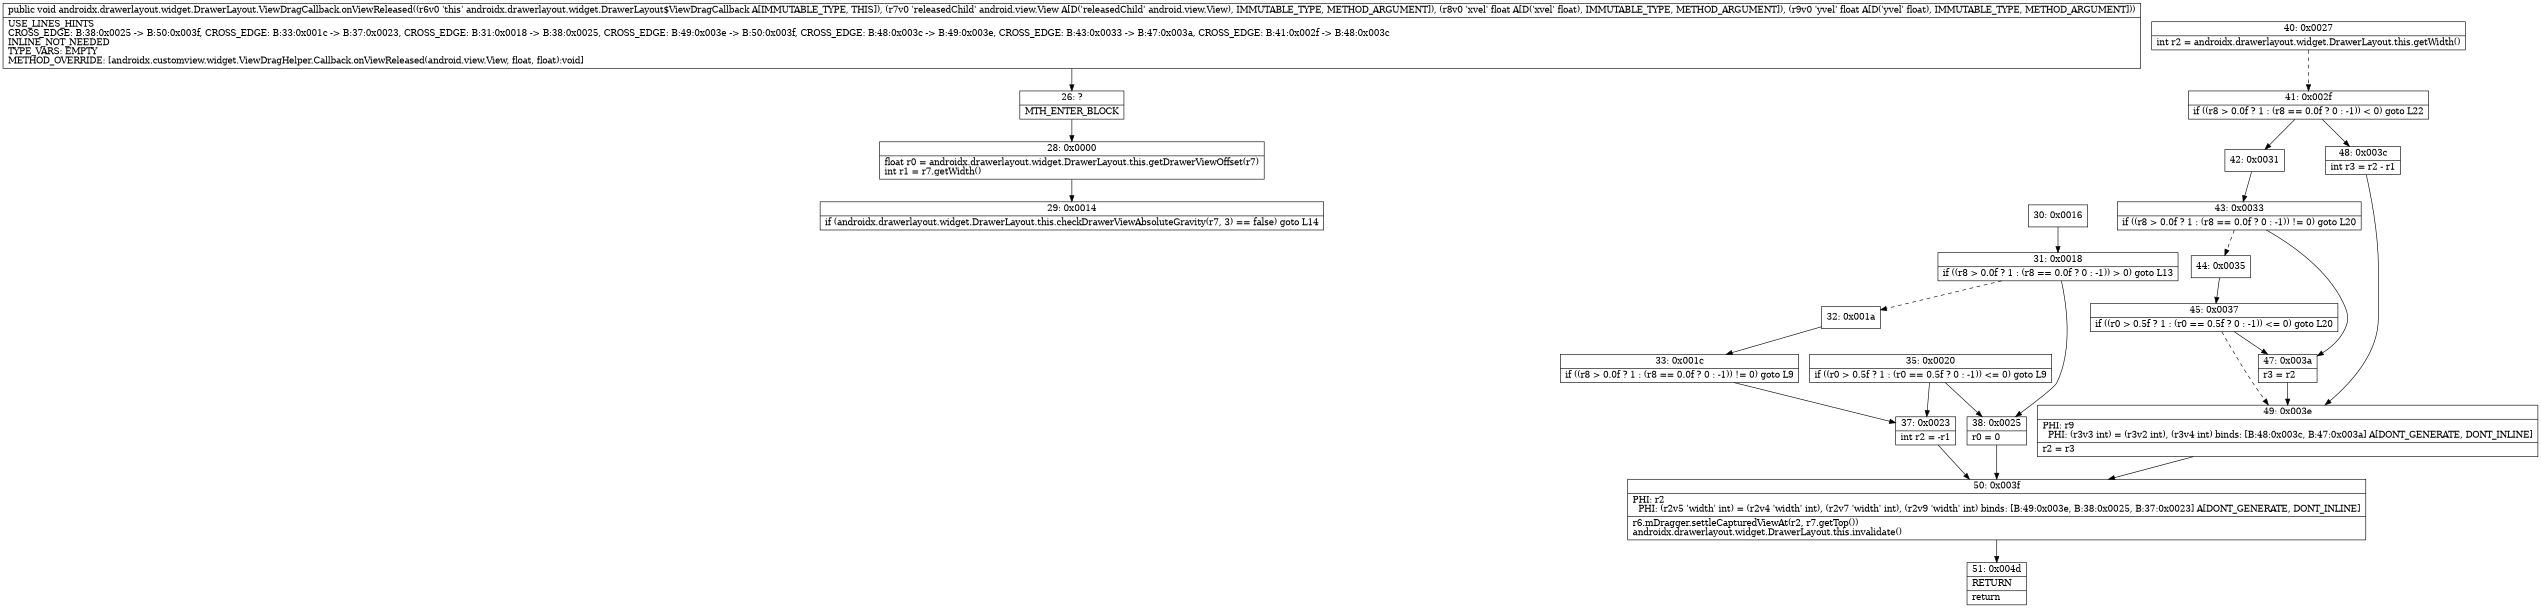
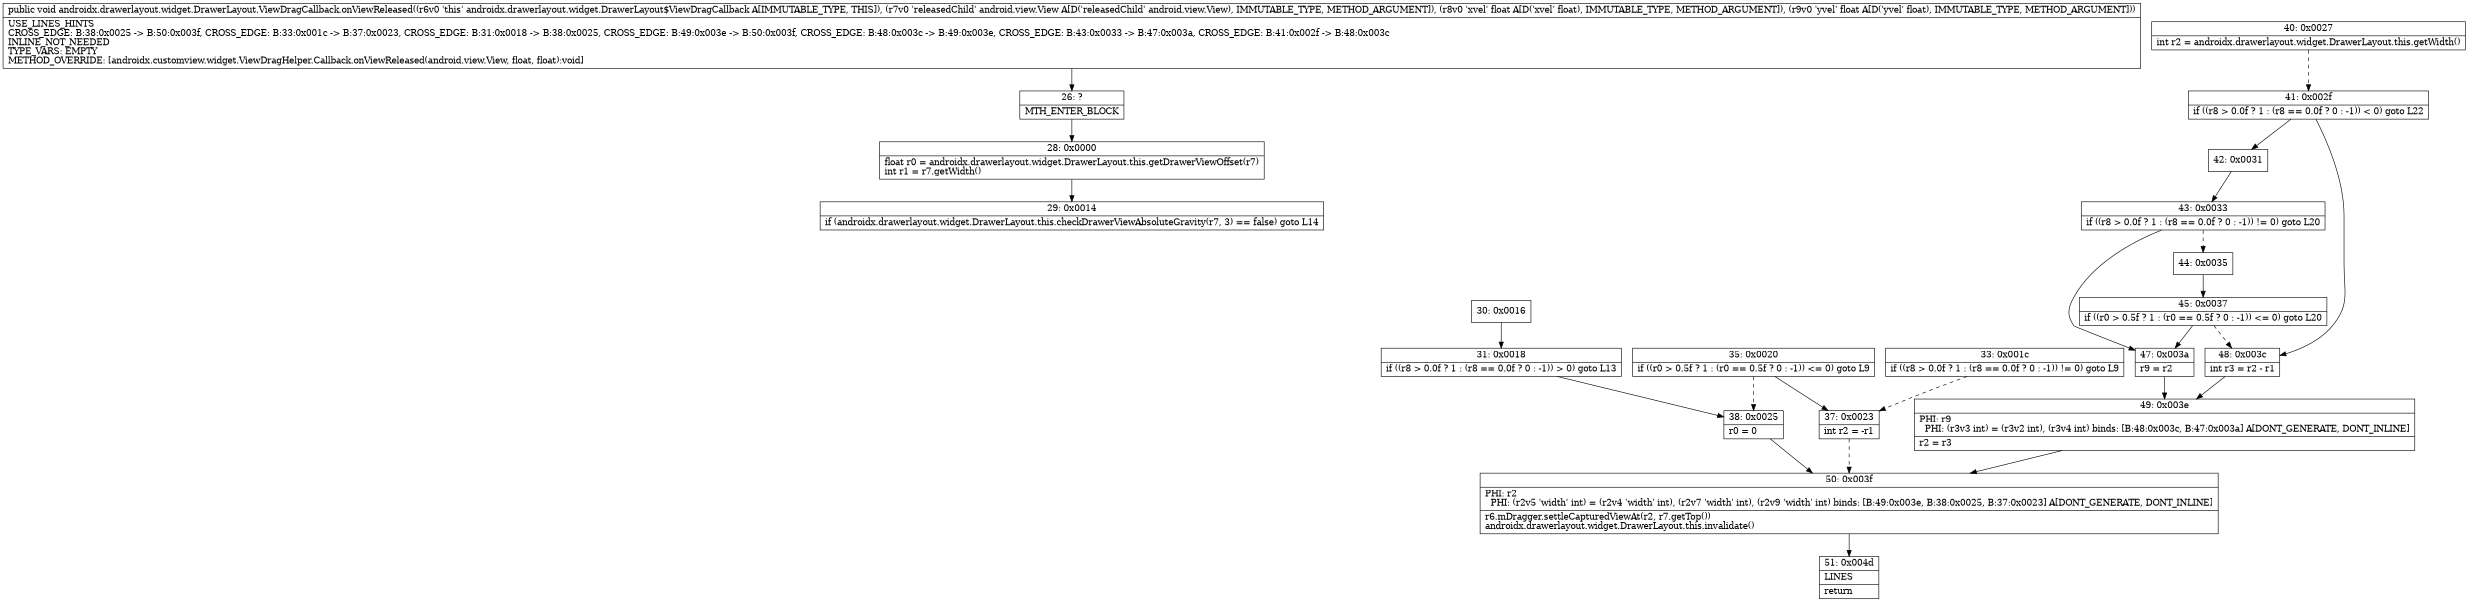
node "32: 0x001a": removed
edge "45: 0x0037" -> "49: 0x003e": now "45: 0x0037" -> "48: 0x003c"
node "47: 0x003a": text "r3 = r2" -> "r9 = r2"
edge "35: 0x0020" -> "38: 0x0025": style solid -> dashed
edge "33: 0x001c" -> "37: 0x0023": style solid -> dashed
edge "37: 0x0023" -> "50: 0x003f": style solid -> dashed
node "51: 0x004d": text "RETURN" -> "LINES"
